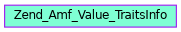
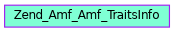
node "Zend_Amf_Value_TraitsInfo": label "Zend_Amf_Value_TraitsInfo" -> "Zend_Amf_Amf_TraitsInfo"
